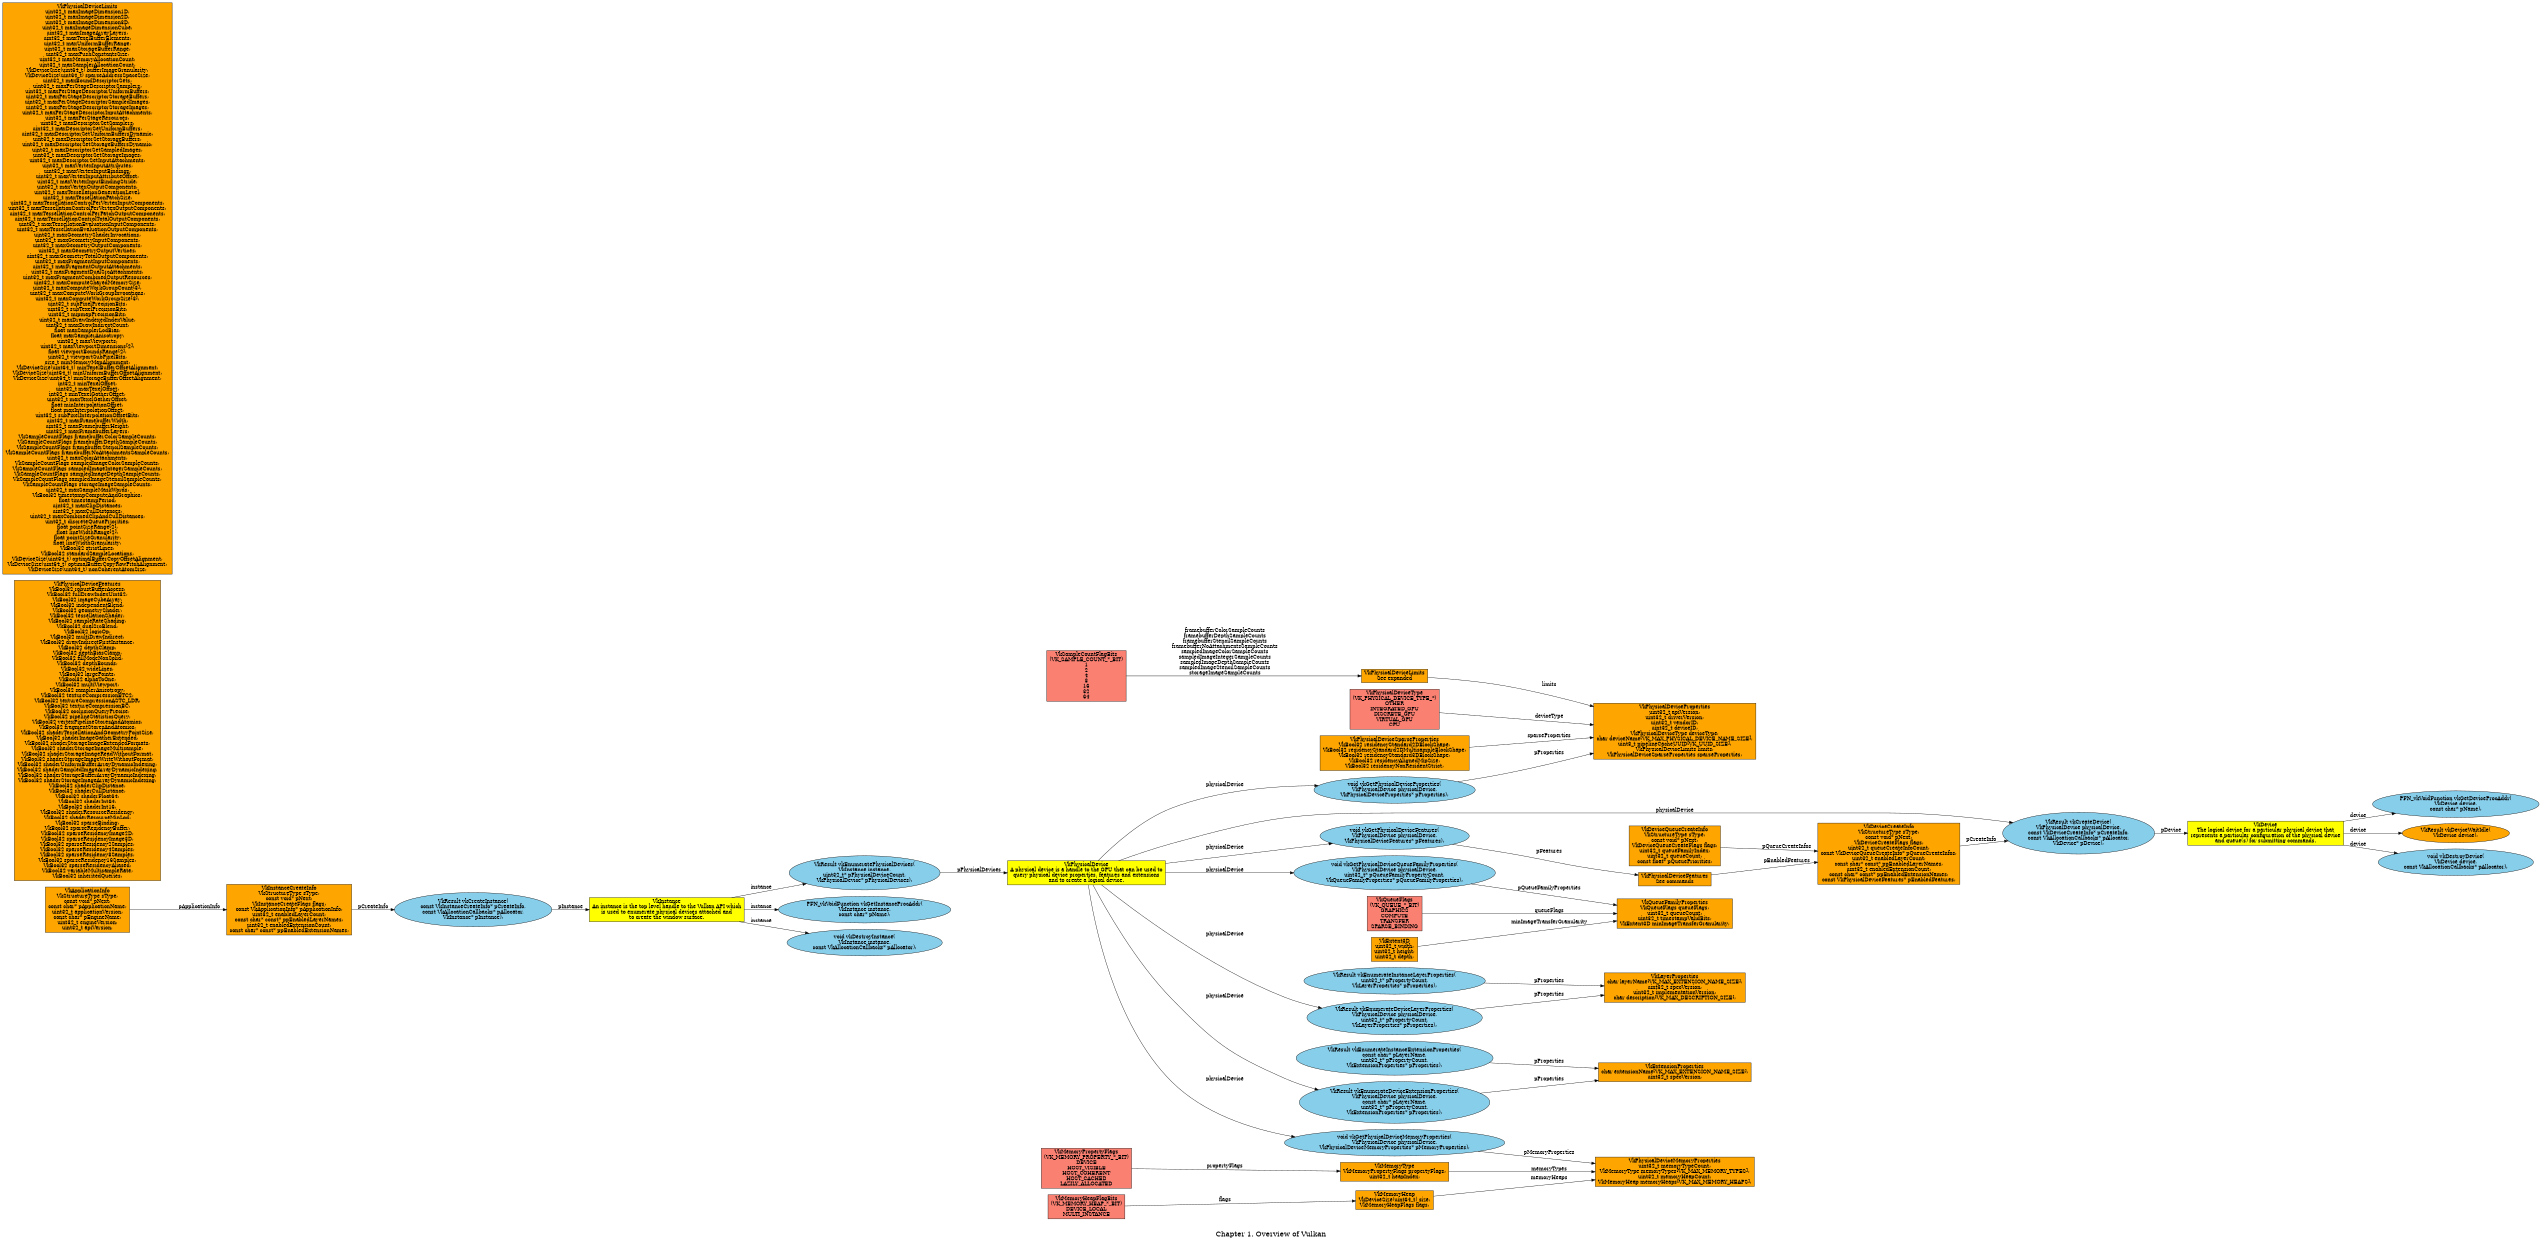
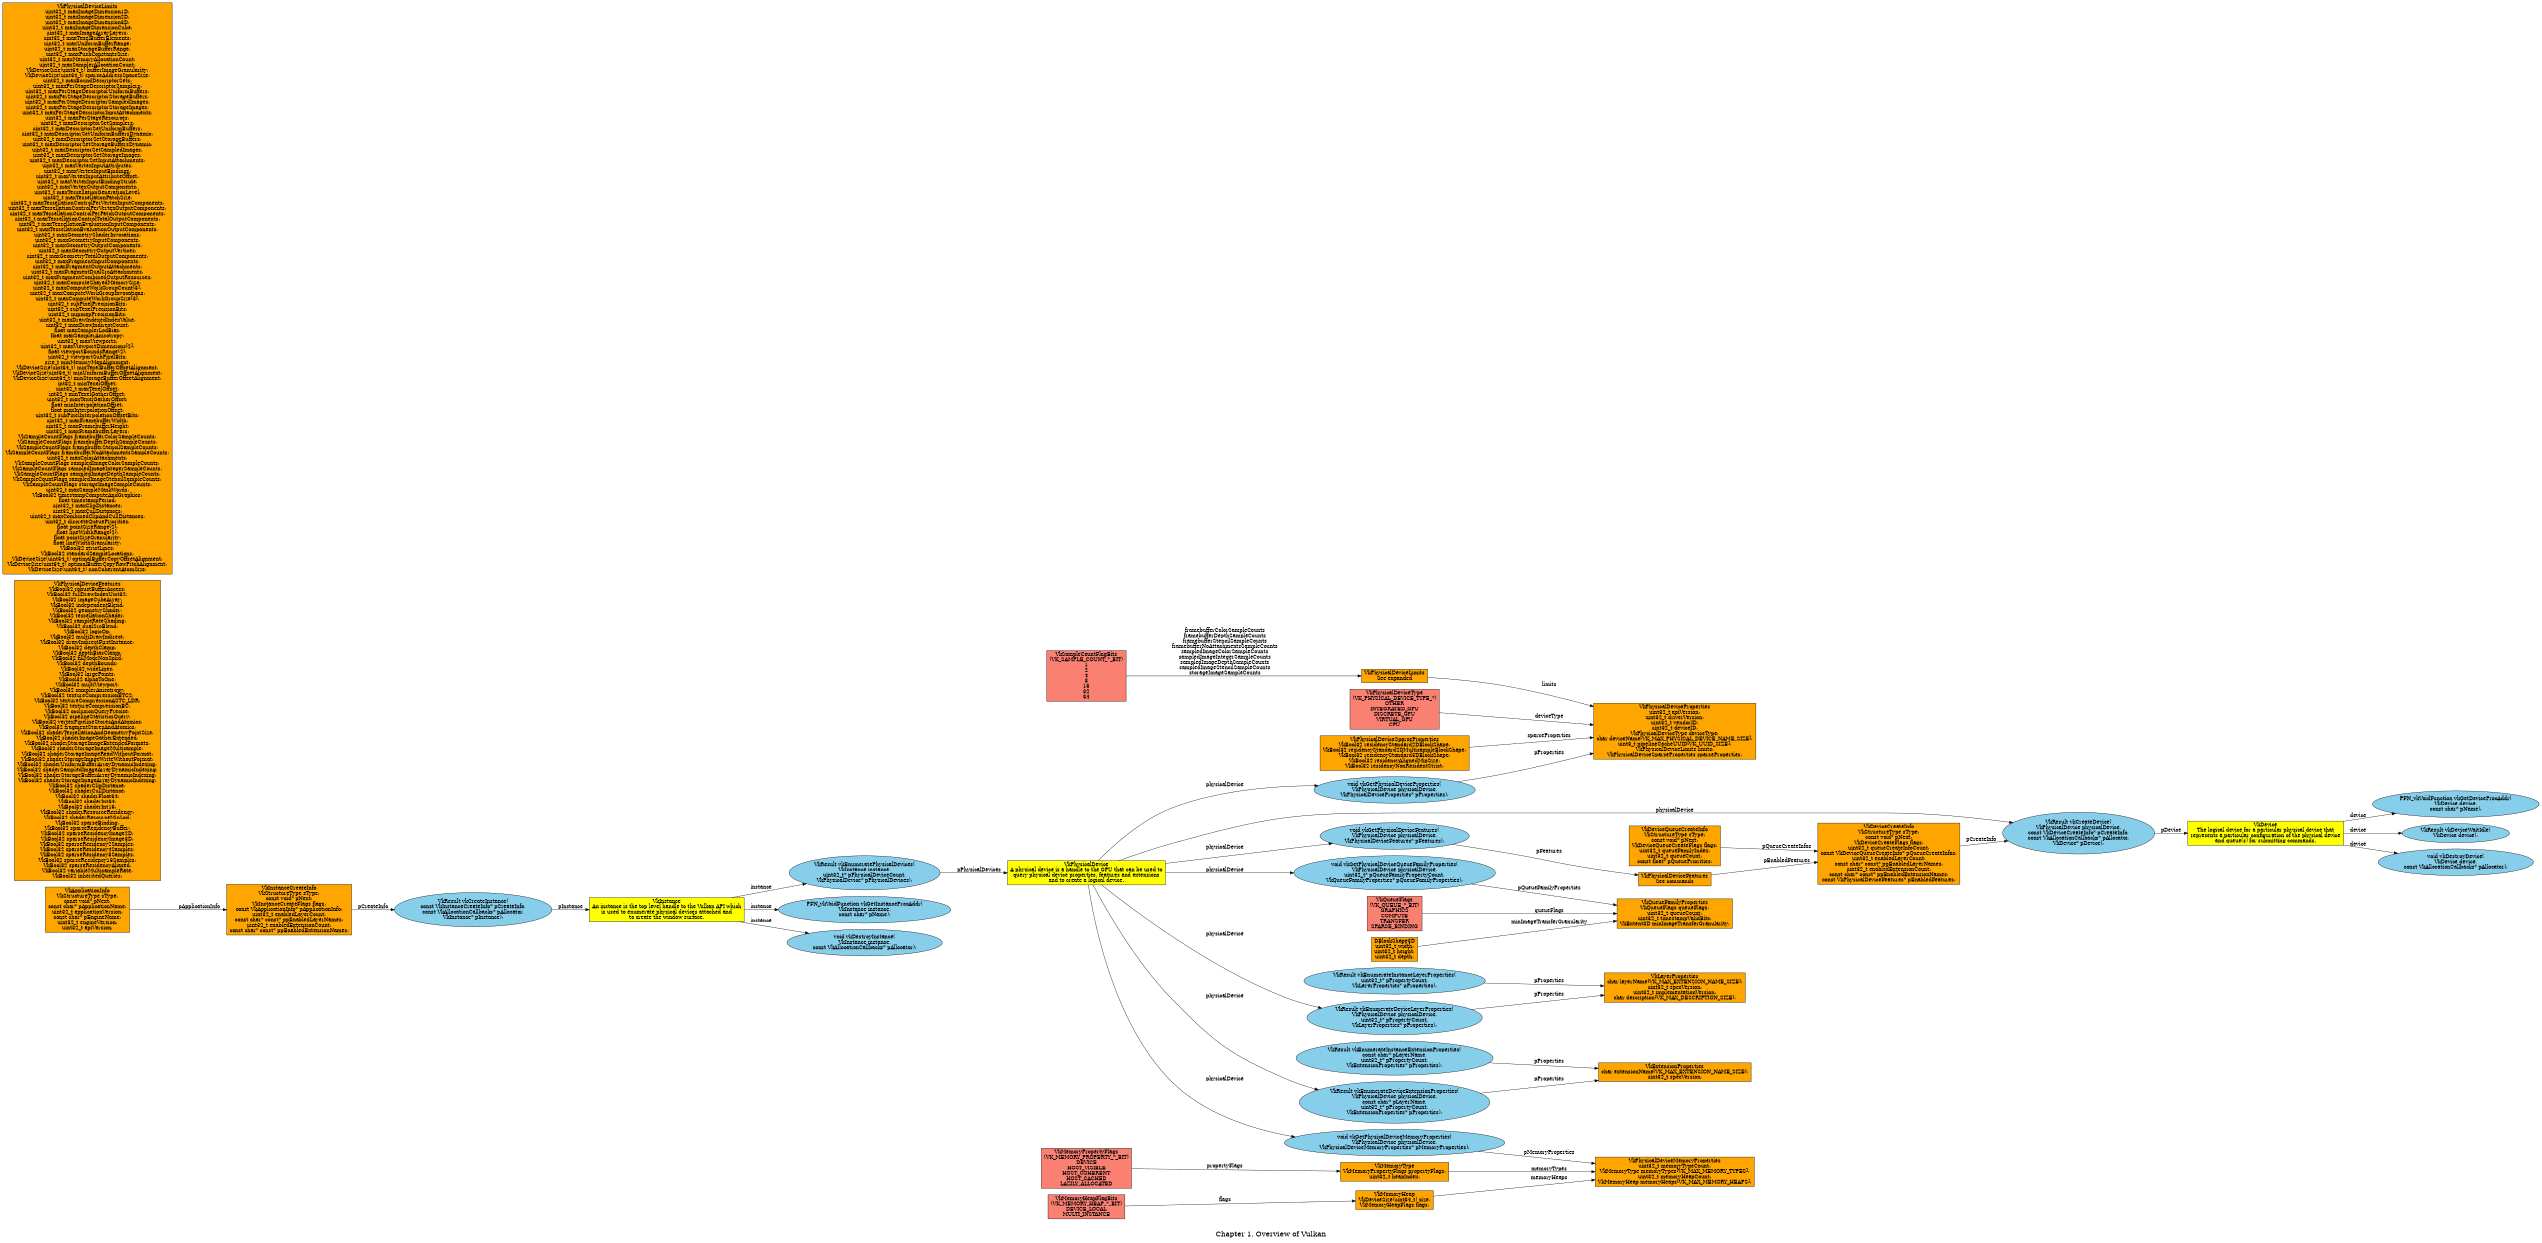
node "VkResult vkDeviceWaitIdle( VkDevice device);": fillcolor orange -> skyblue
node "VkExtent3D uint32_t width; uint32_t height; uint32_t depth;": label "VkExtent3D uint32_t width; uint32_t height; uint32_t depth;" -> "DBlockShape3D uint32_t width; uint32_t height; uint32_t depth;"
